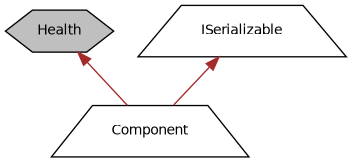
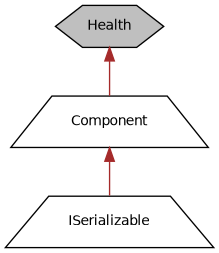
edge "Component" -> "ISerializable": reversed
